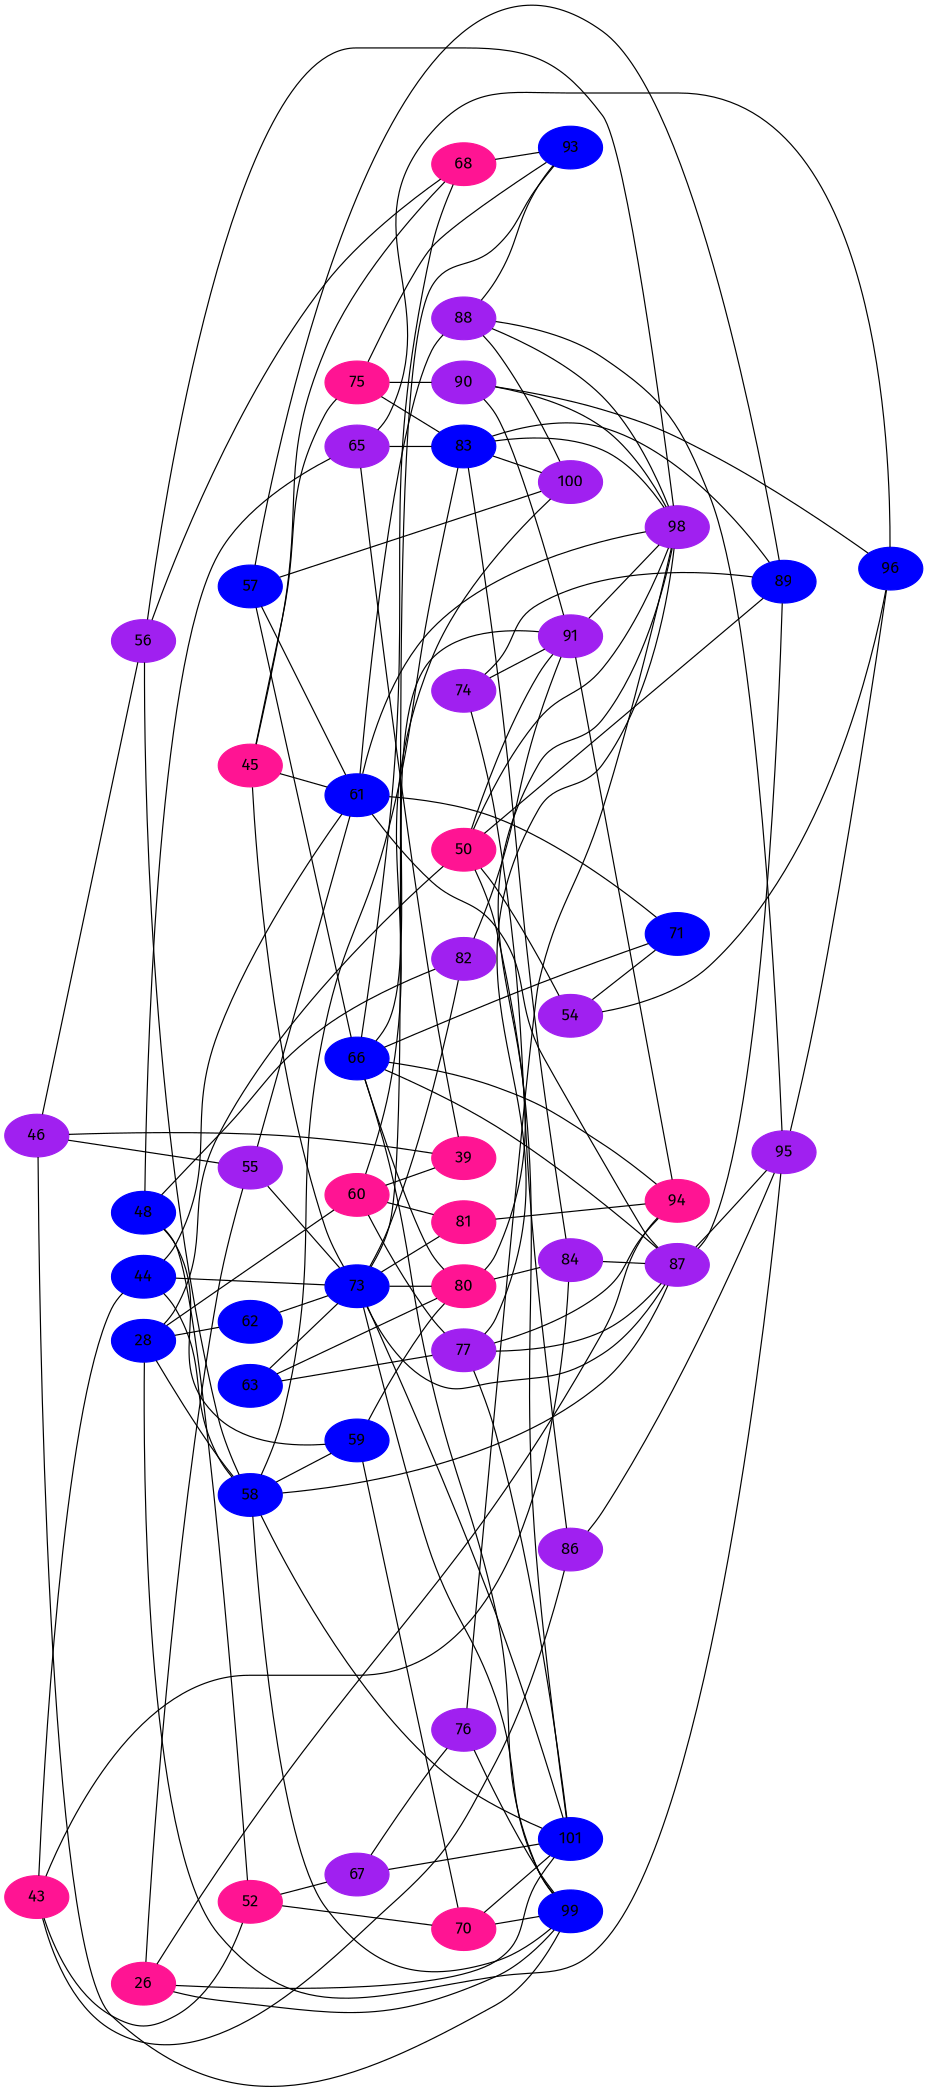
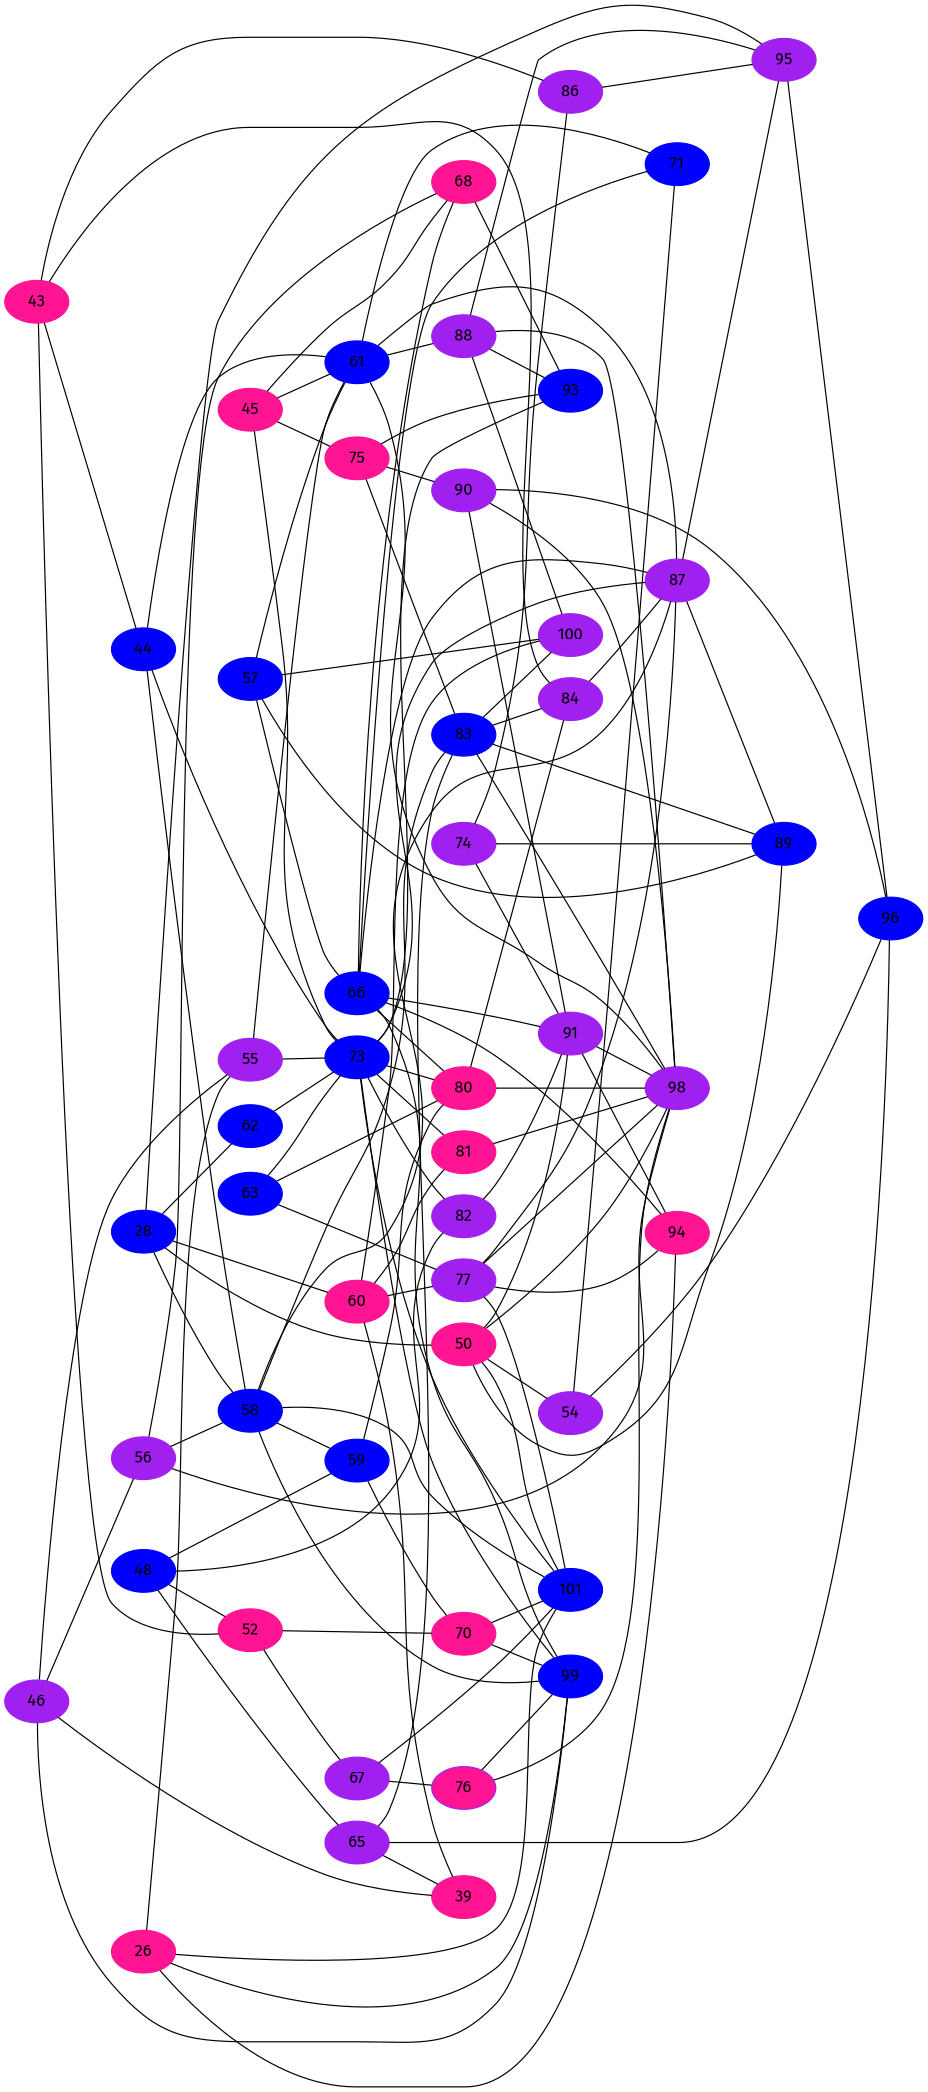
edge "94" -- "81": now "98" -- "81"
node "76": fillcolor purple -> deeppink
